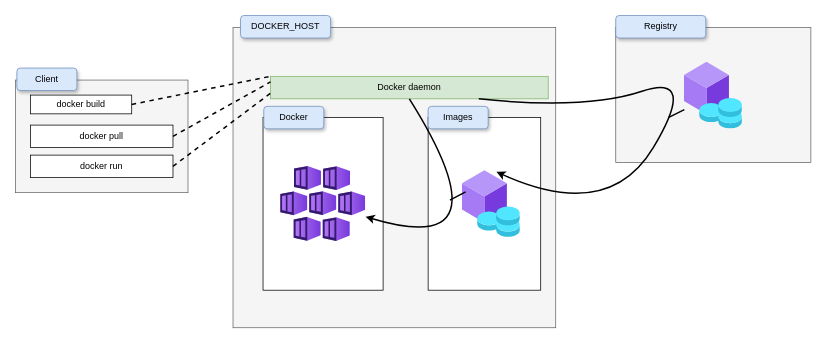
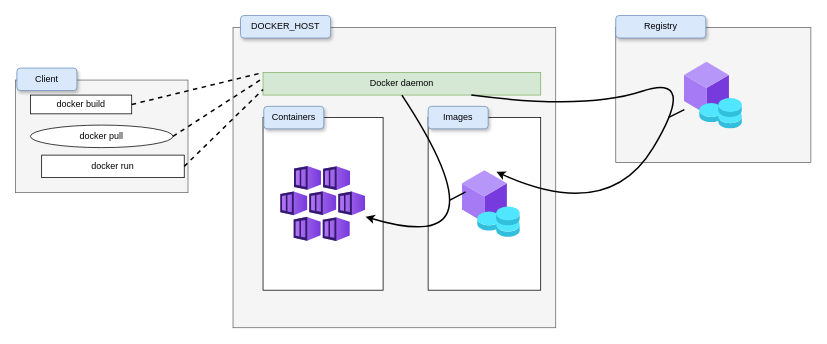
node "Docker daemon": moved (409, 87) -> (402, 84)
node "Docker": label "Docker" -> "Containers"
node "docker pull": shape rectangle -> ellipse
node "docker run": moved (102, 166) -> (113, 166)
